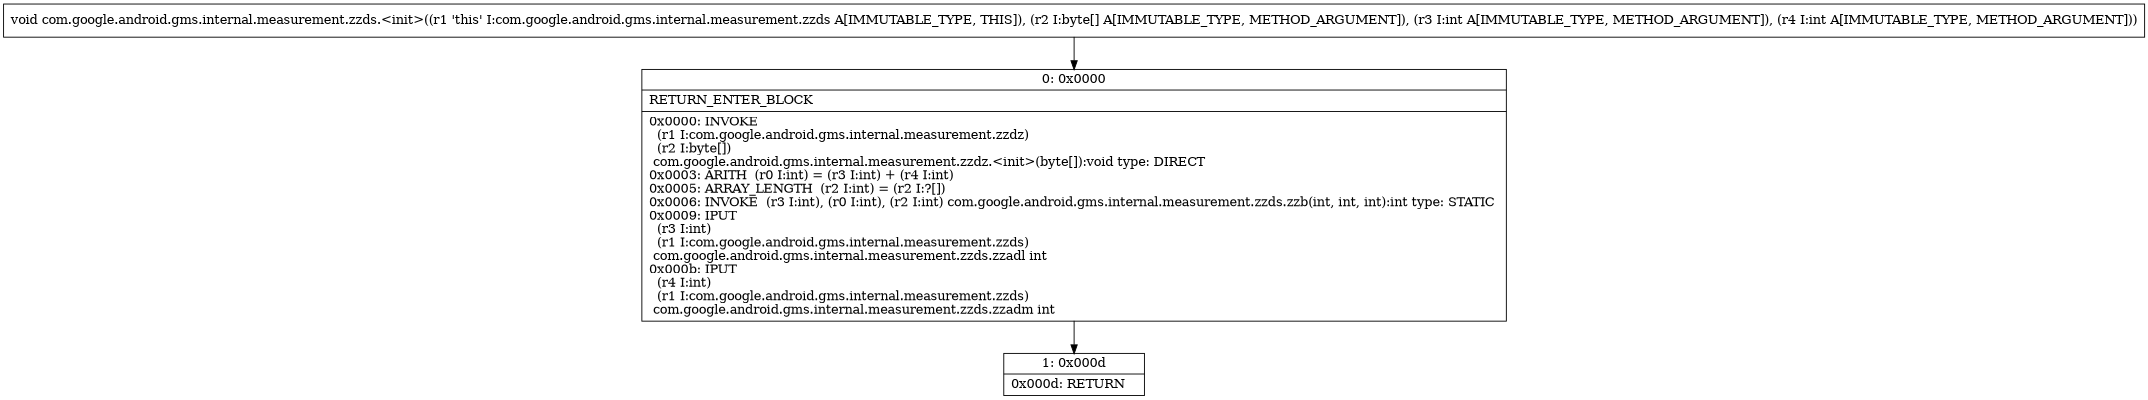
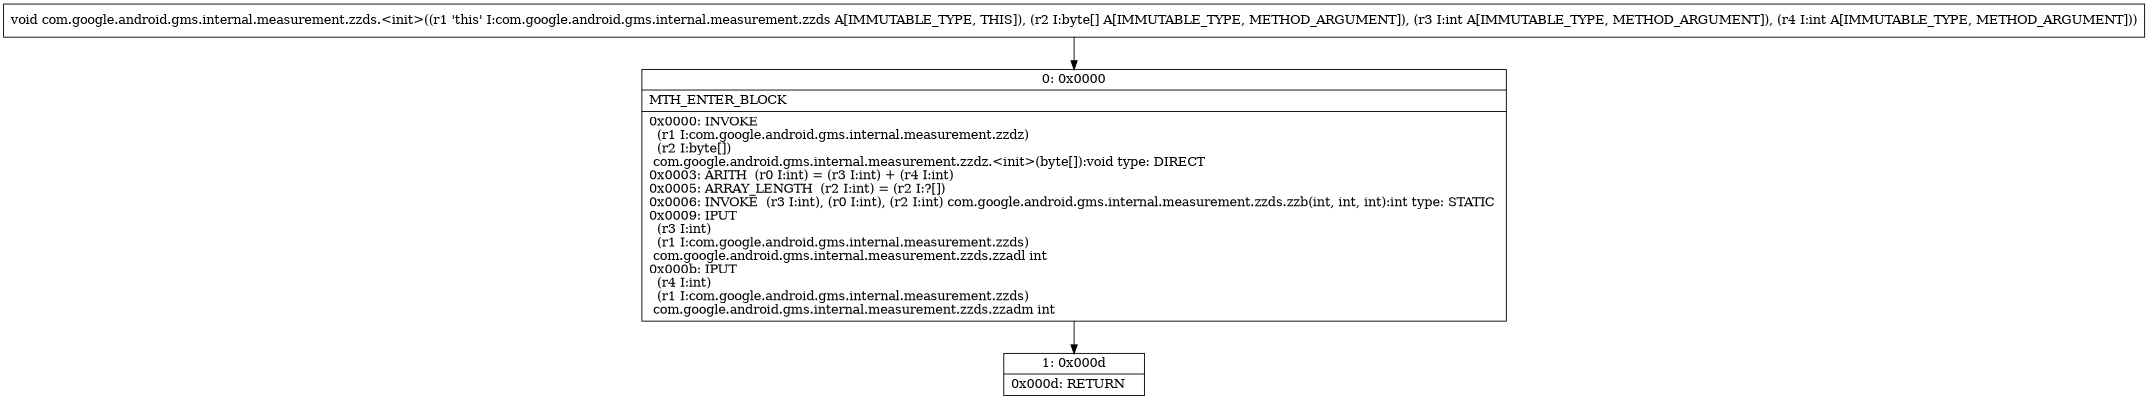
node "0: 0x0000": text "RETURN_ENTER_BLOCK" -> "MTH_ENTER_BLOCK"
